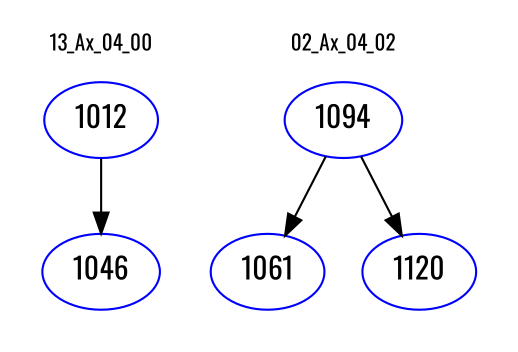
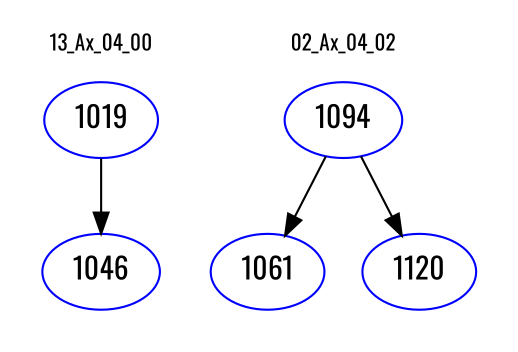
node "1012": label "1012" -> "1019"
